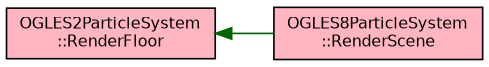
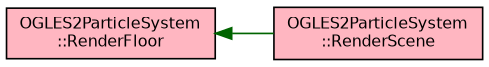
node "OGLES8ParticleSystem ::RenderScene": label "OGLES8ParticleSystem ::RenderScene" -> "OGLES2ParticleSystem ::RenderScene"
